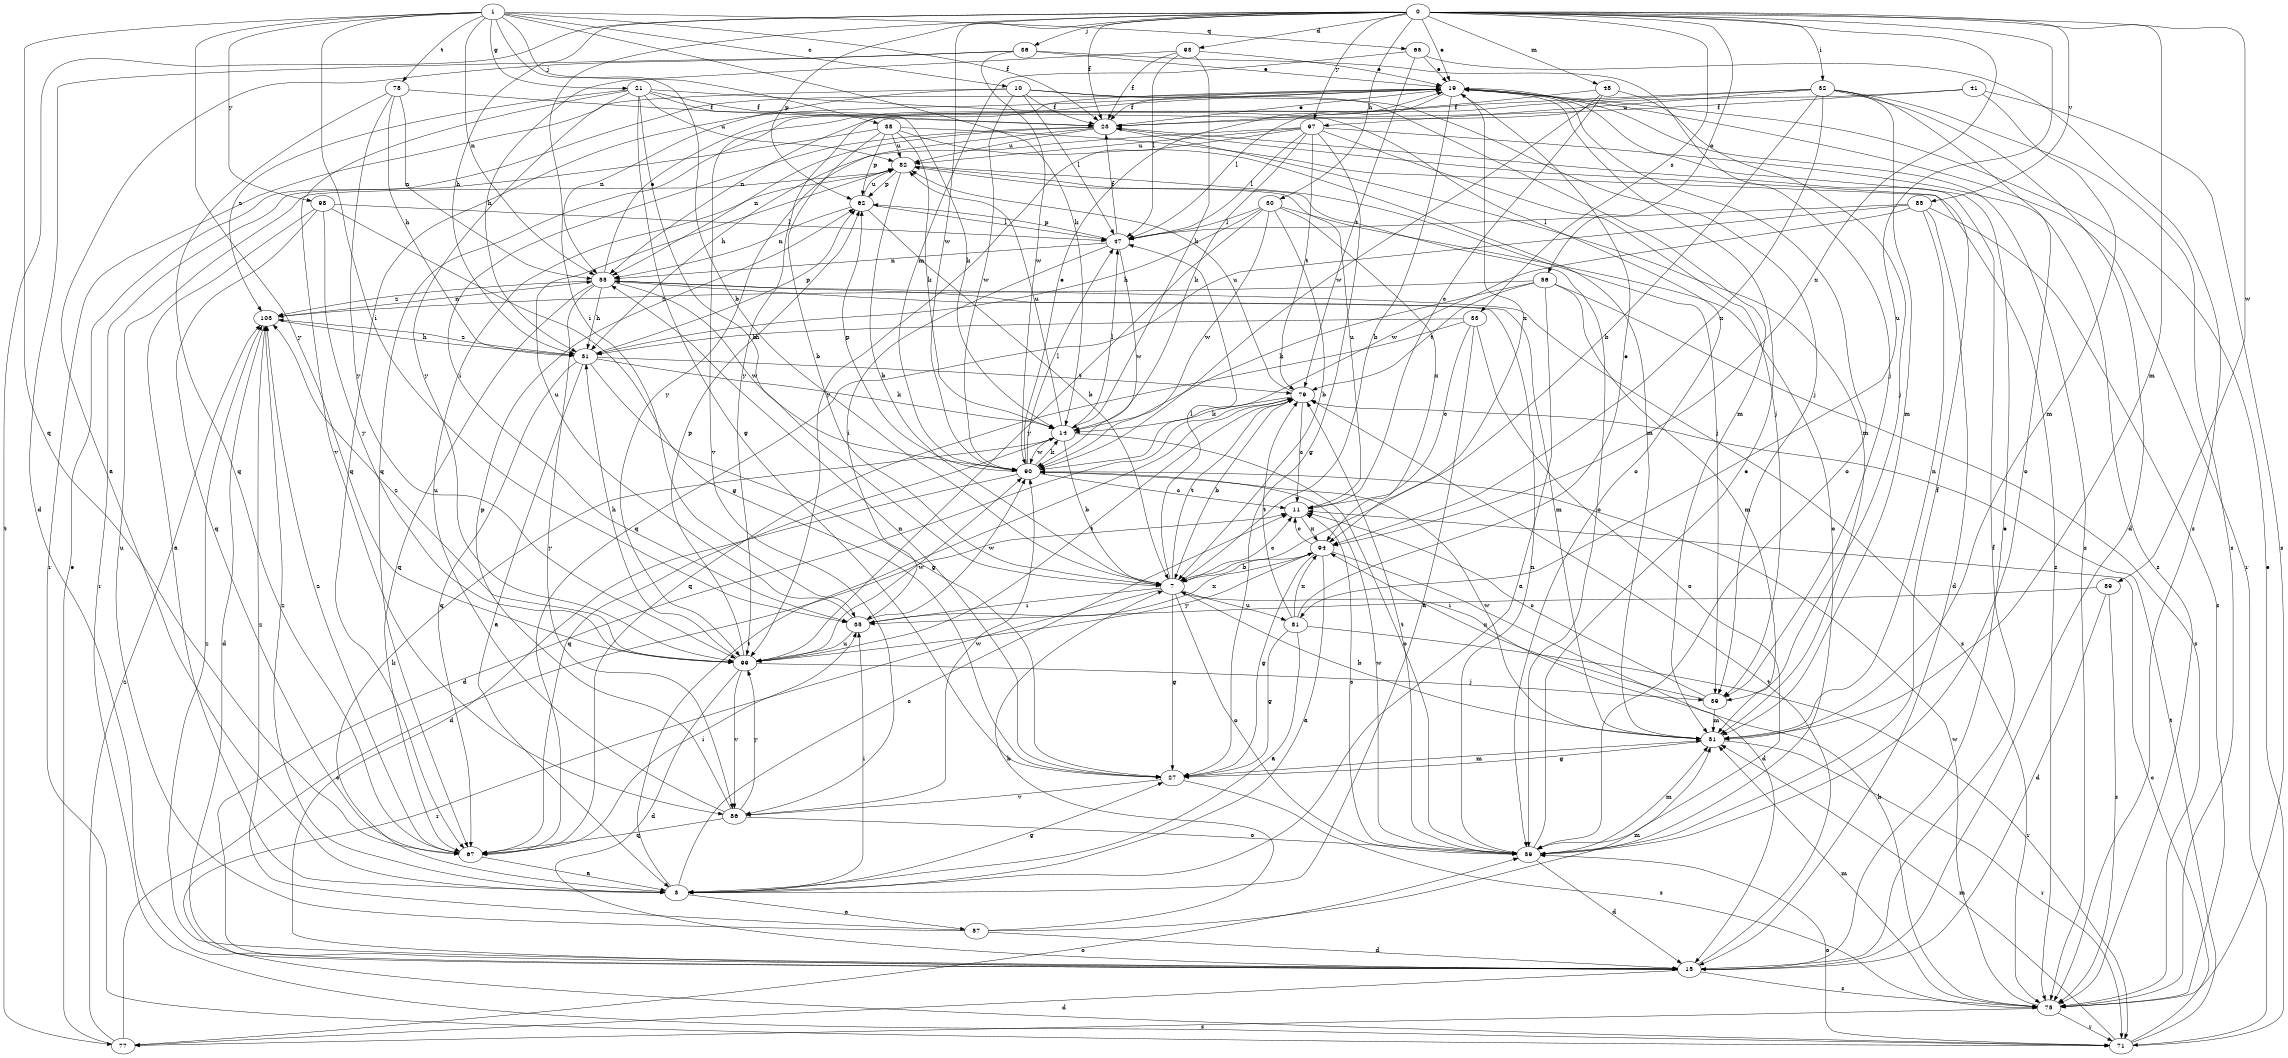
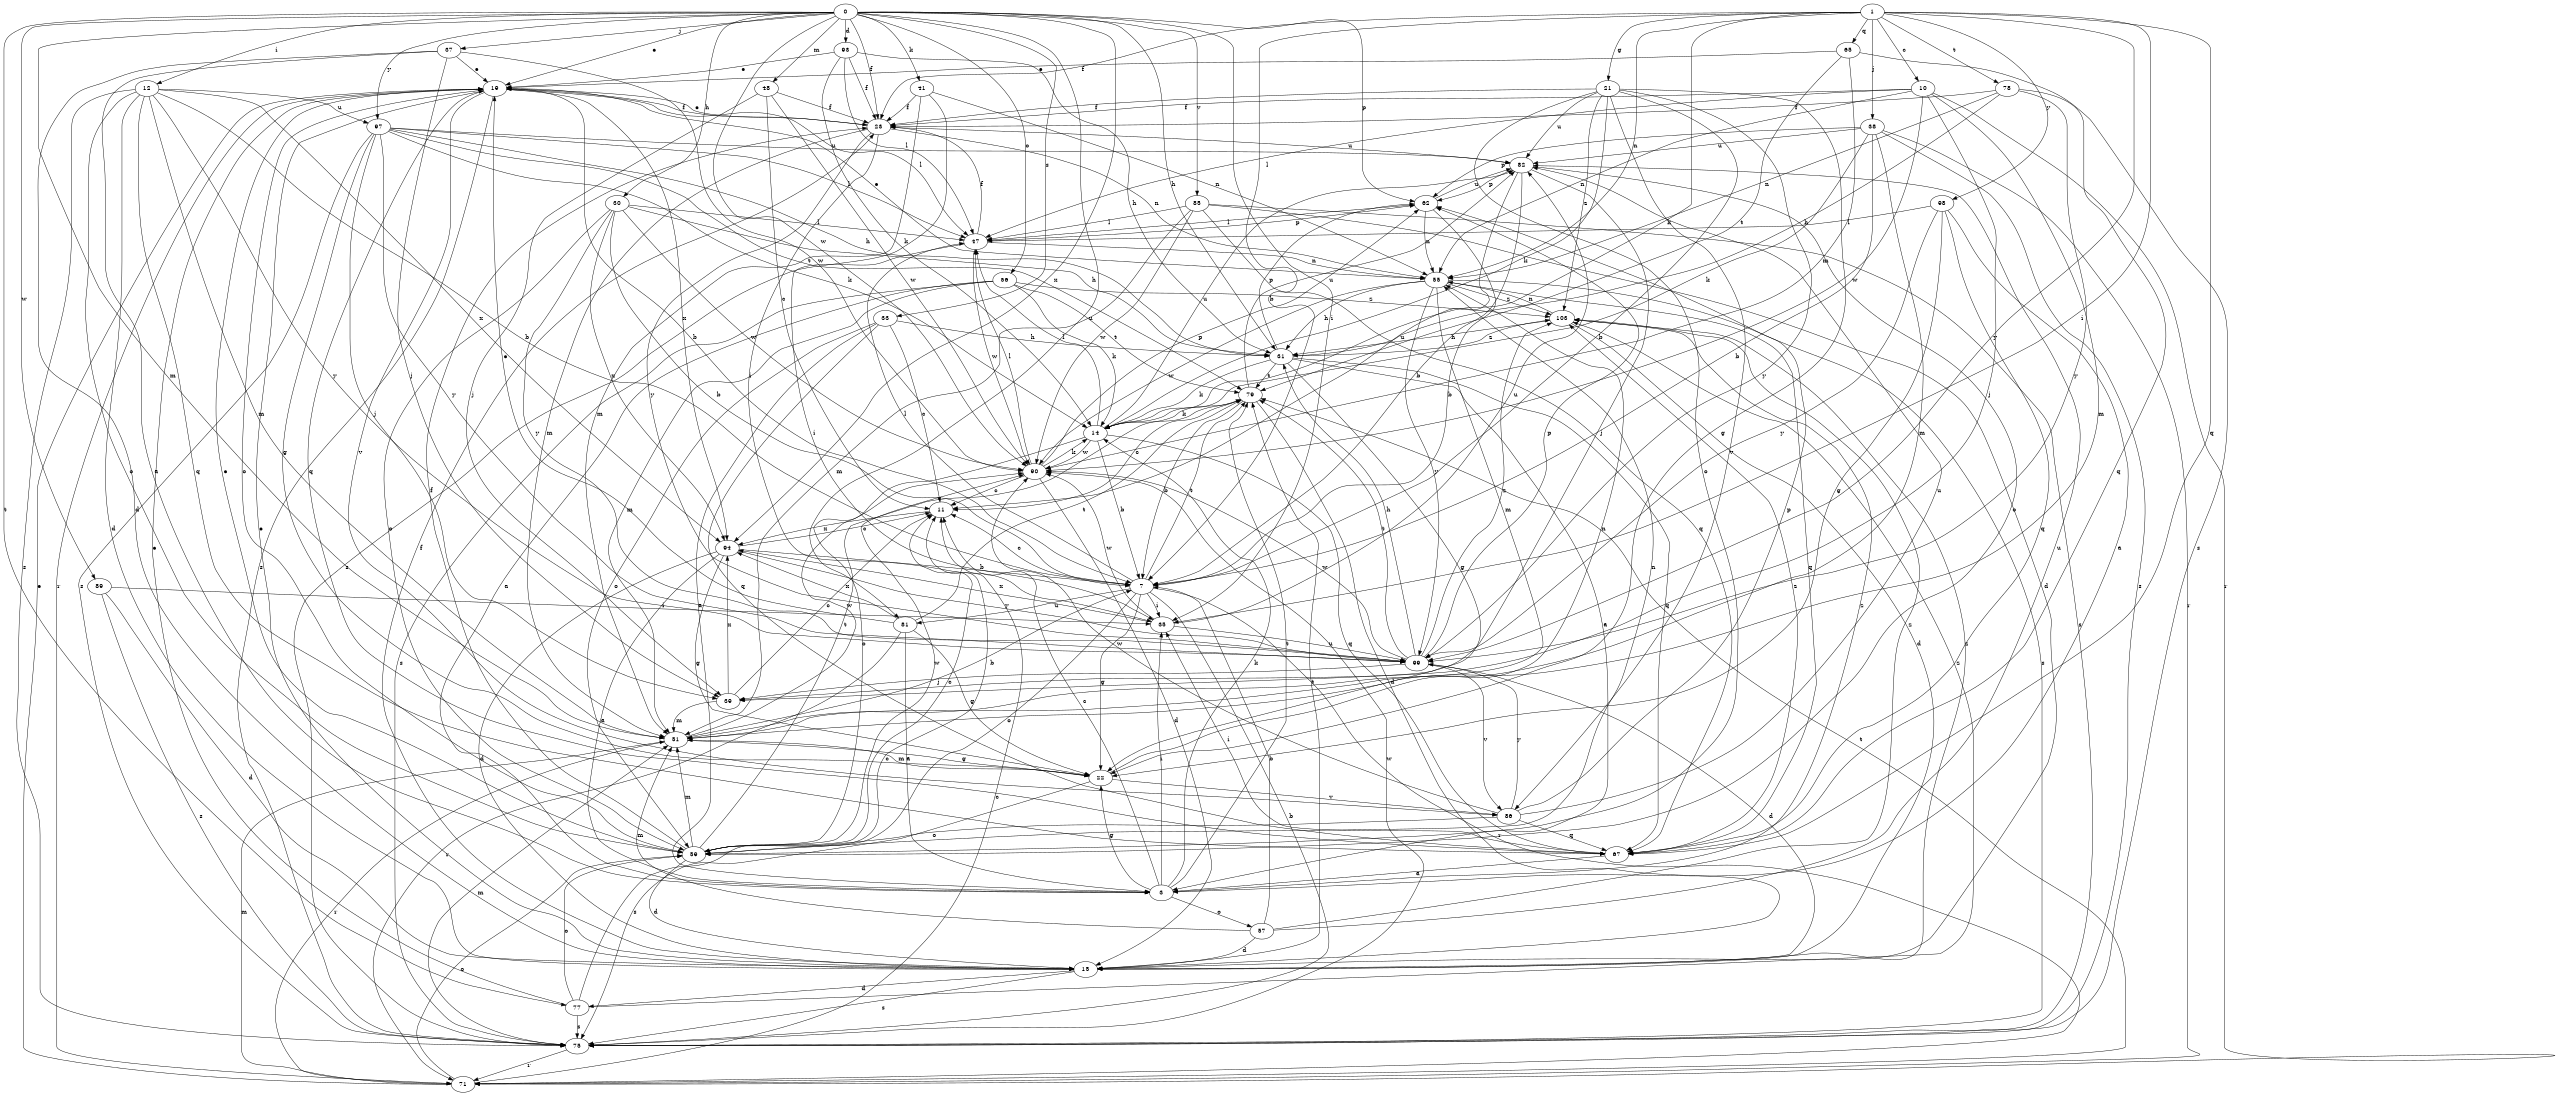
edge "0" -> "41": added, label "k"
node "36": label "36" -> "37"
node "32": label "32" -> "12"
edge "90" -> "19": removed, label "e"
edge "11" -> "82": reversed
edge "85" -> "51": label "n" -> "m"
edge "55" -> "86": now "55" -> "99"
node "27": label "27" -> "22"
edge "75" -> "77": reversed
